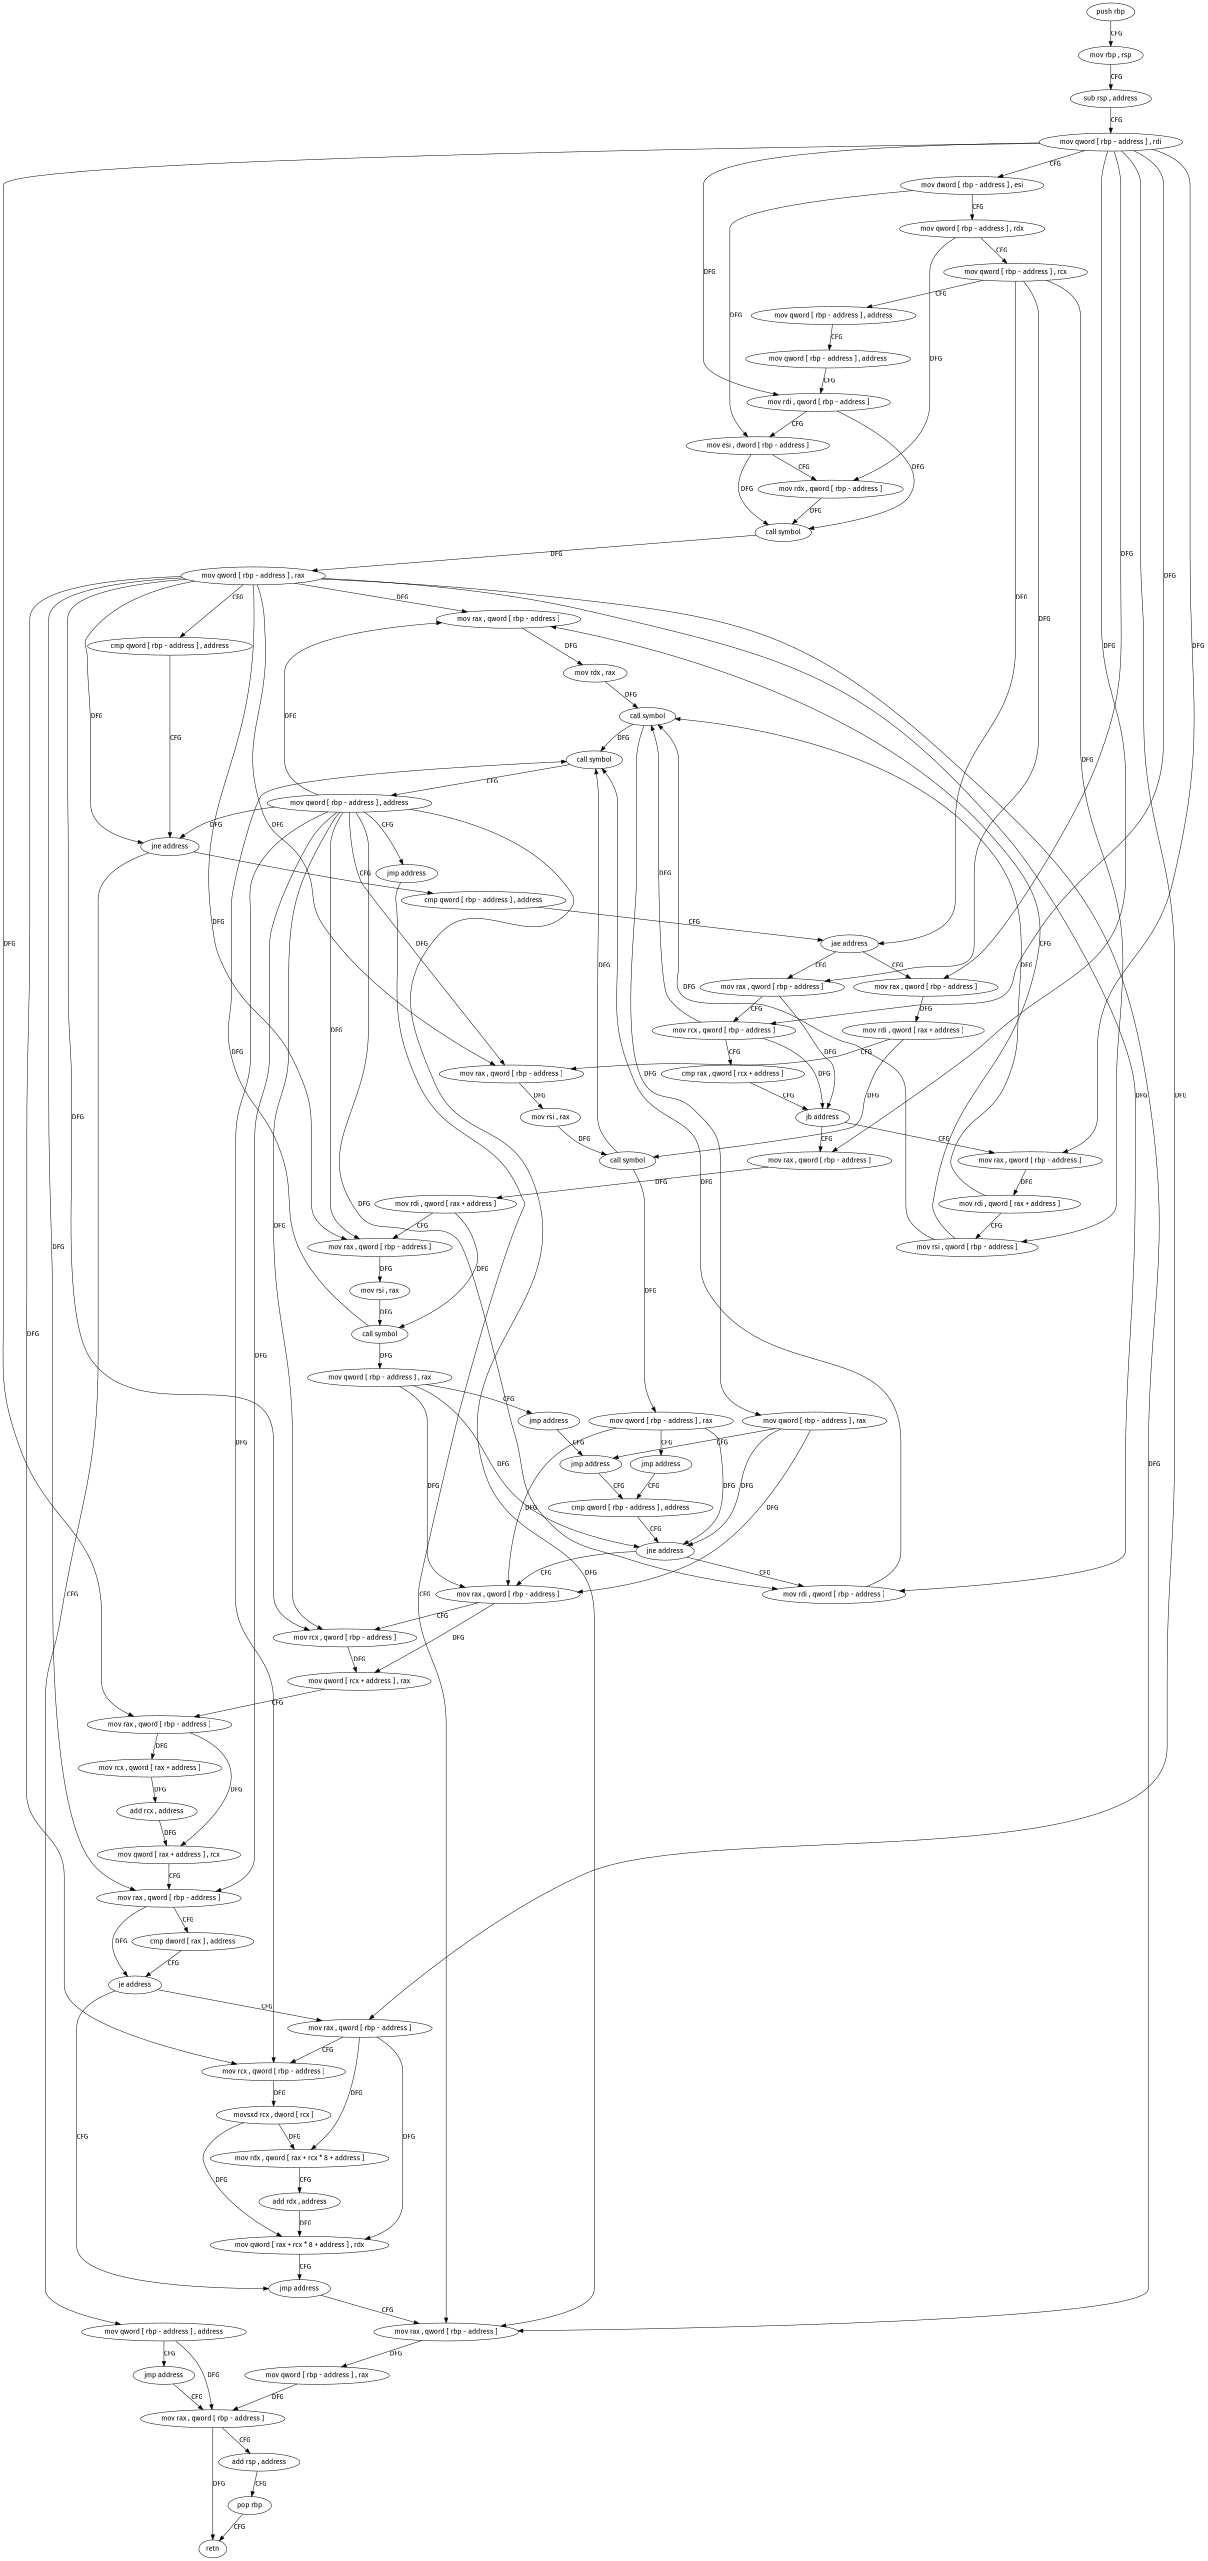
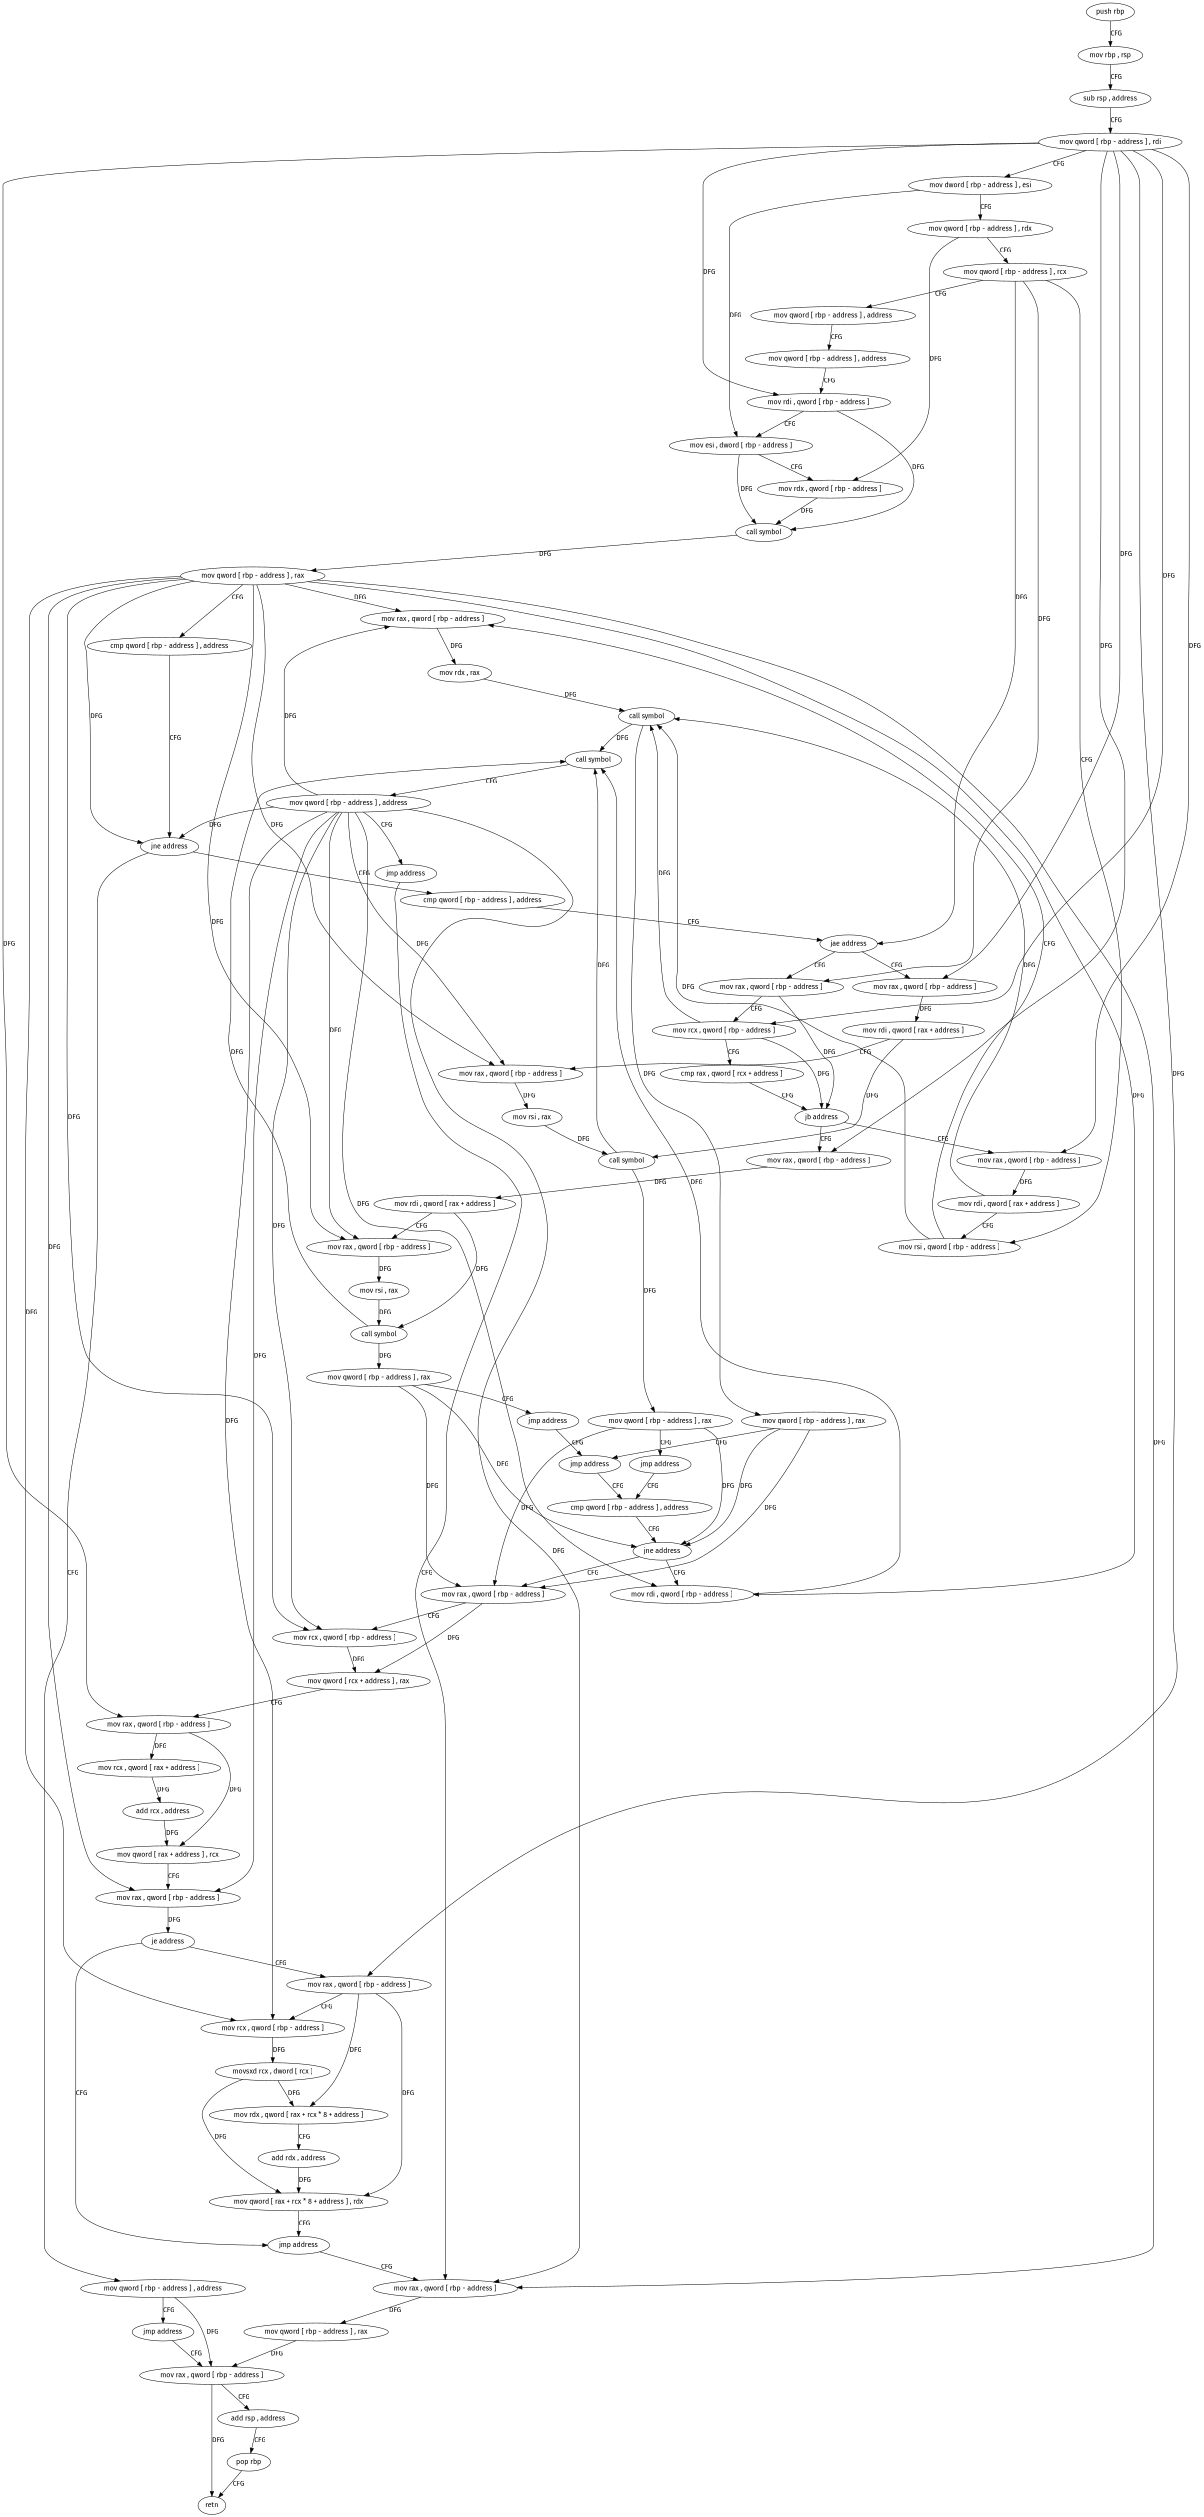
edge "mov qword [ rbp - address ] , rcx" -> "mov rsi , qword [ rbp - address ]": label "DFG" -> "CFG"
node "cmp dword [ rax ] , address": removed
